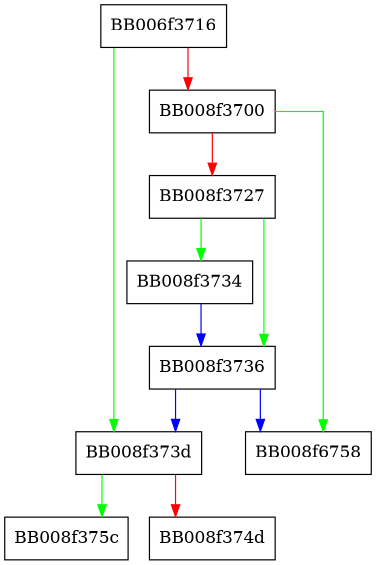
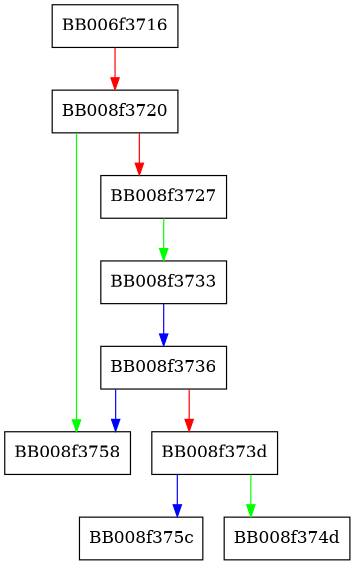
node "BB008f3700": label "BB008f3700" -> "BB008f3720"
edge "BB006f3716" -> "BB008f373d": removed
edge "BB008f3727" -> "BB008f3736": removed
node "BB008f3734": label "BB008f3734" -> "BB008f3733"
edge "BB008f3736" -> "BB008f373d": color blue -> red
node "BB008f6758": label "BB008f6758" -> "BB008f3758"
edge "BB008f373d" -> "BB008f375c": color green -> blue
edge "BB008f373d" -> "BB008f374d": color red -> green
